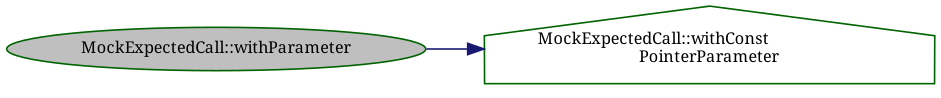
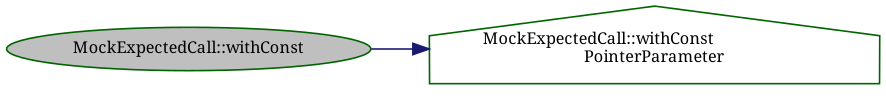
node "MockExpectedCall::withParameter": label "MockExpectedCall::withParameter" -> "MockExpectedCall::withConst"
